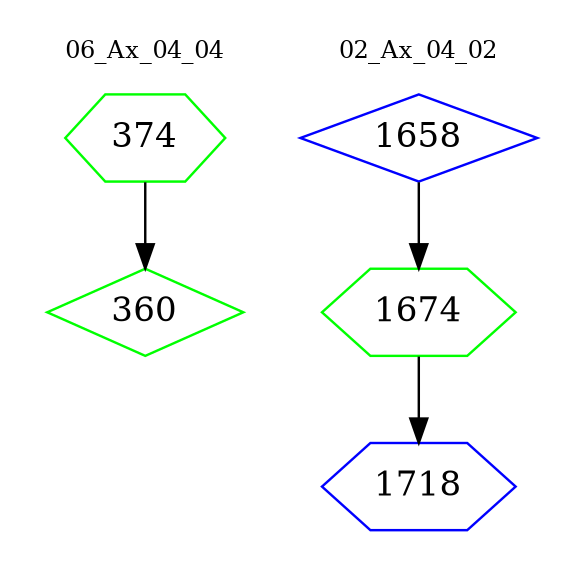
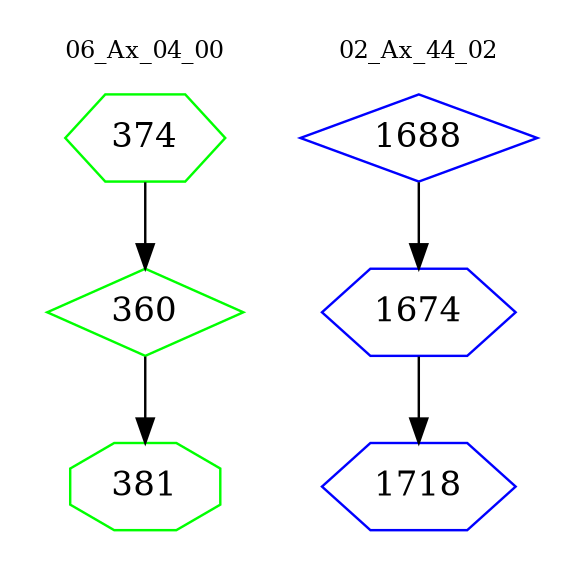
cluster "06_Ax_04_04": label "06_Ax_04_04" -> "06_Ax_04_00"
cluster "02_Ax_04_02": label "02_Ax_04_02" -> "02_Ax_44_02"
node "1658": label "1658" -> "1688"
node "1674": color green -> blue
node "381": added
